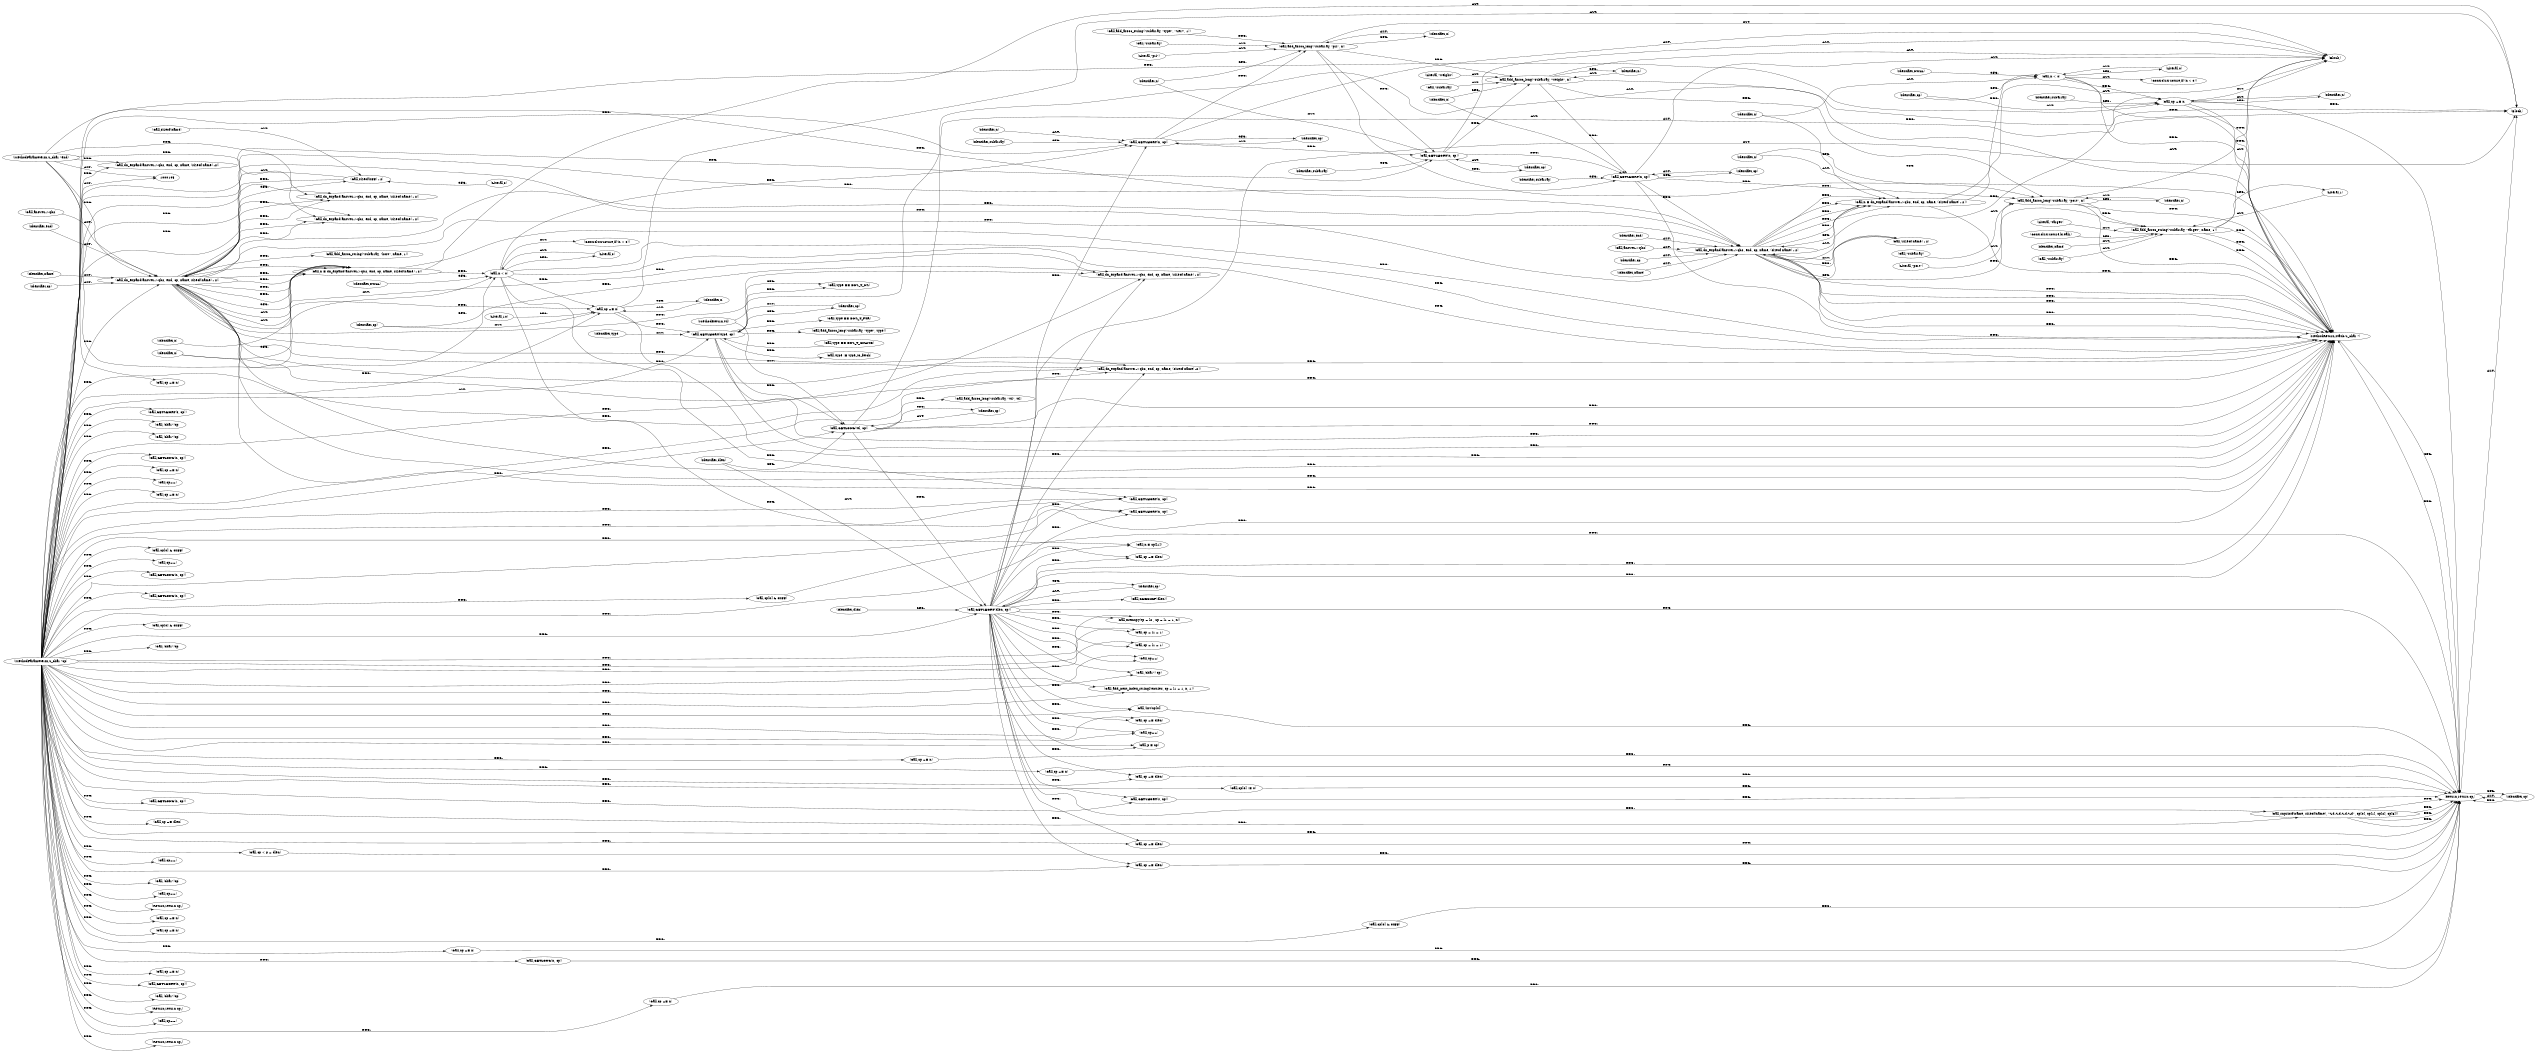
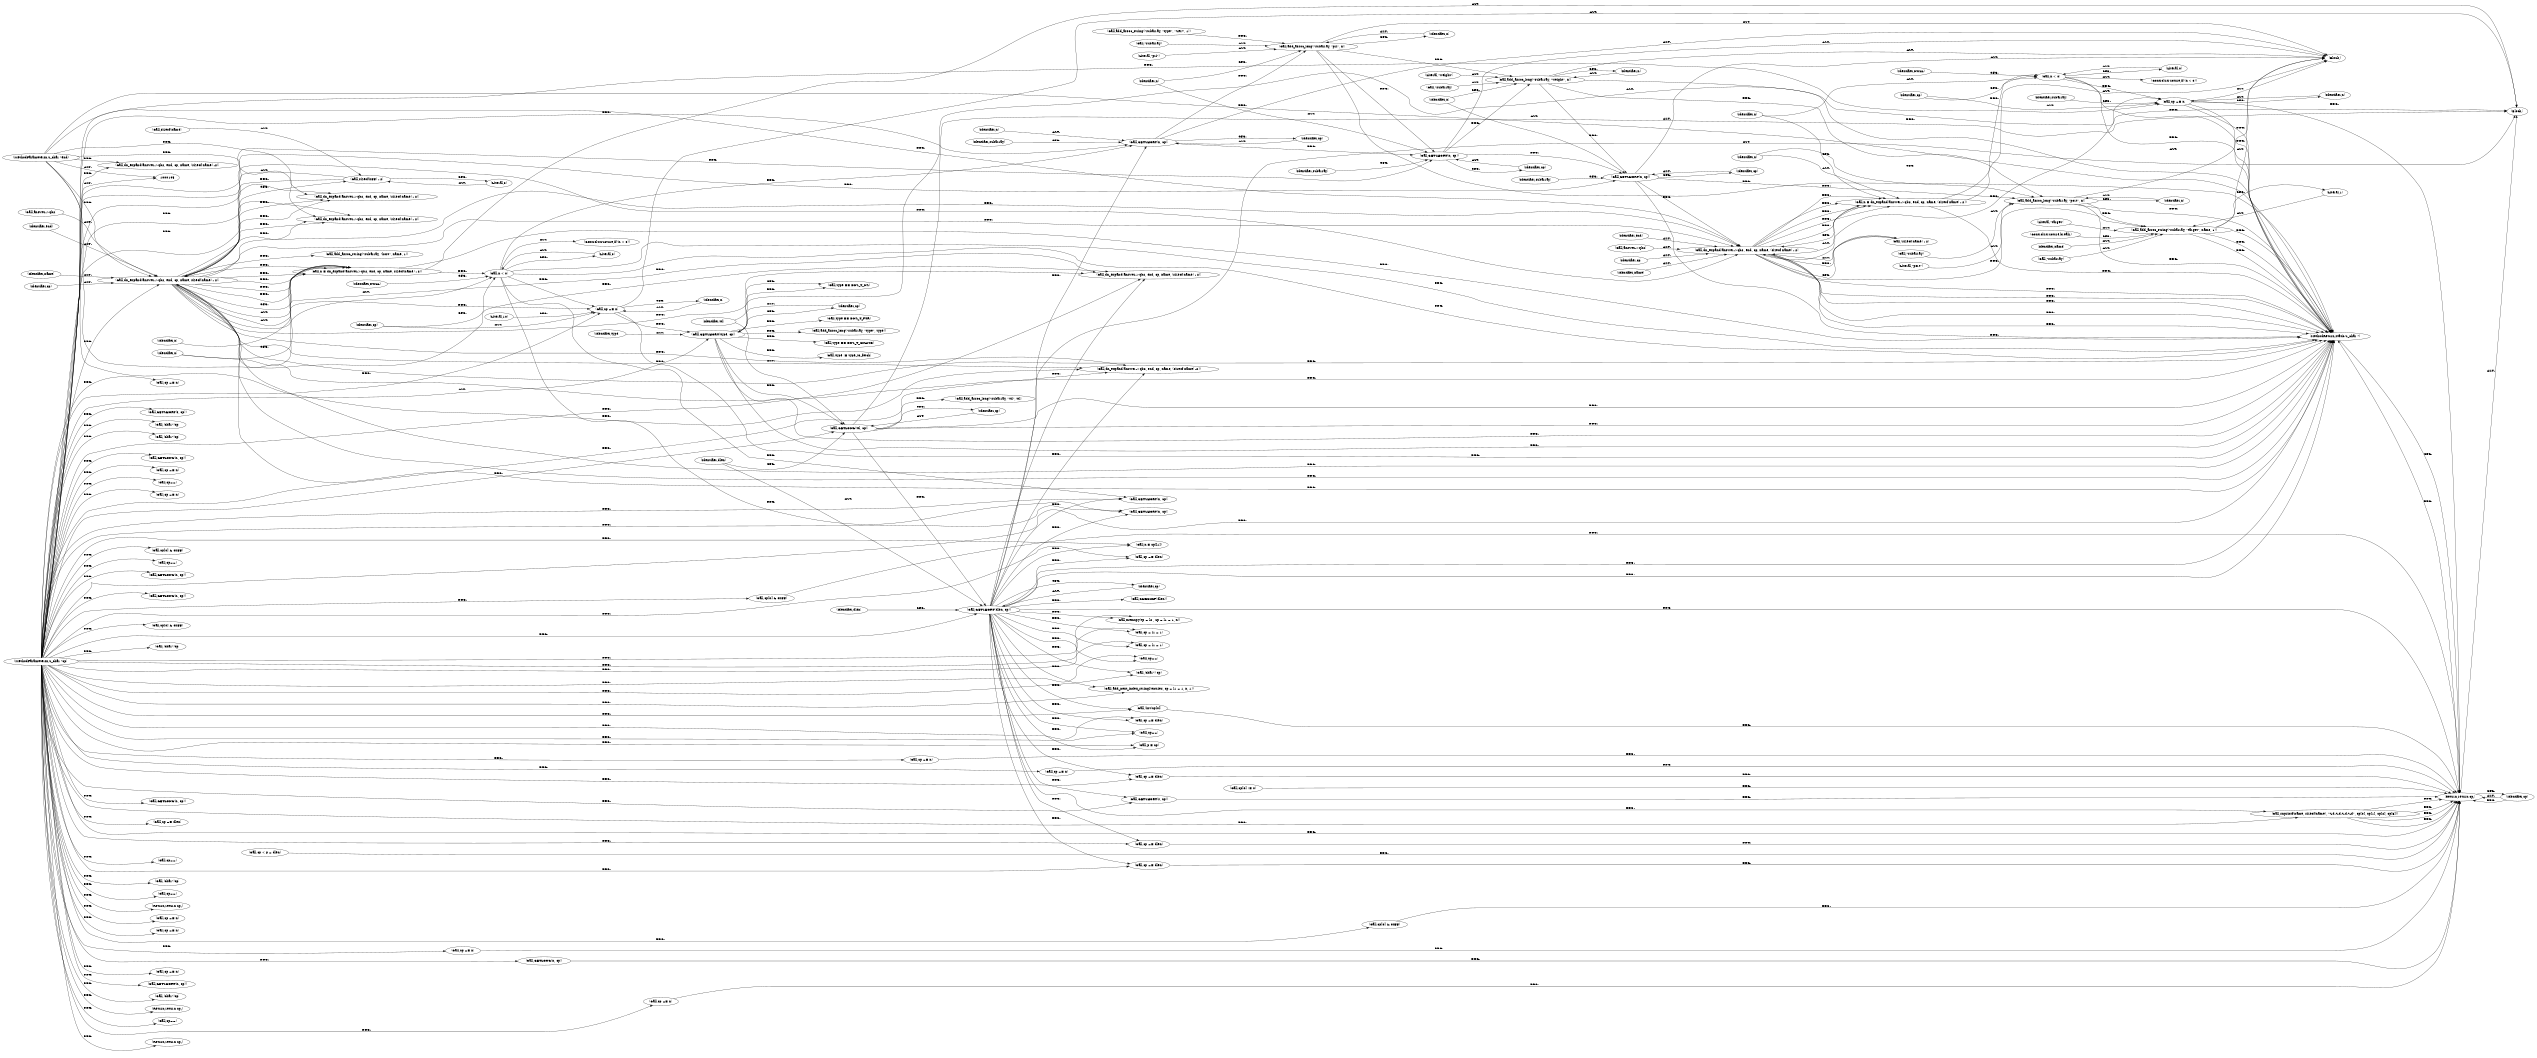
edge "(MethodParameterIn,u_char *end)" -> "(MethodReturn,static u_char *)": added, label "DDG:"
edge "(Call,sizeof(xFF) - 2)" -> "(Literal,2)": added, label "CFG:"
edge "(Literal,2)" -> "(Call,sizeof(xFF) - 2)": label "CFG: " -> "AST: "
node "(MethodReturn,ttl)": label "(MethodReturn,ttl)" -> "(Identifier,ttl)"
edge "(Call,type == DNS_T_CNAME)" -> "(Call,GETSHORT(type, cp))": reversed
edge "(MethodParameterIn,u_char *cp)" -> "(Call,cp[0] != 0)": removed, label "DDG:"
edge "(MethodParameterIn,u_char *cp)" -> "(Call,cp < p + dlen)": removed, label "DDG:"
